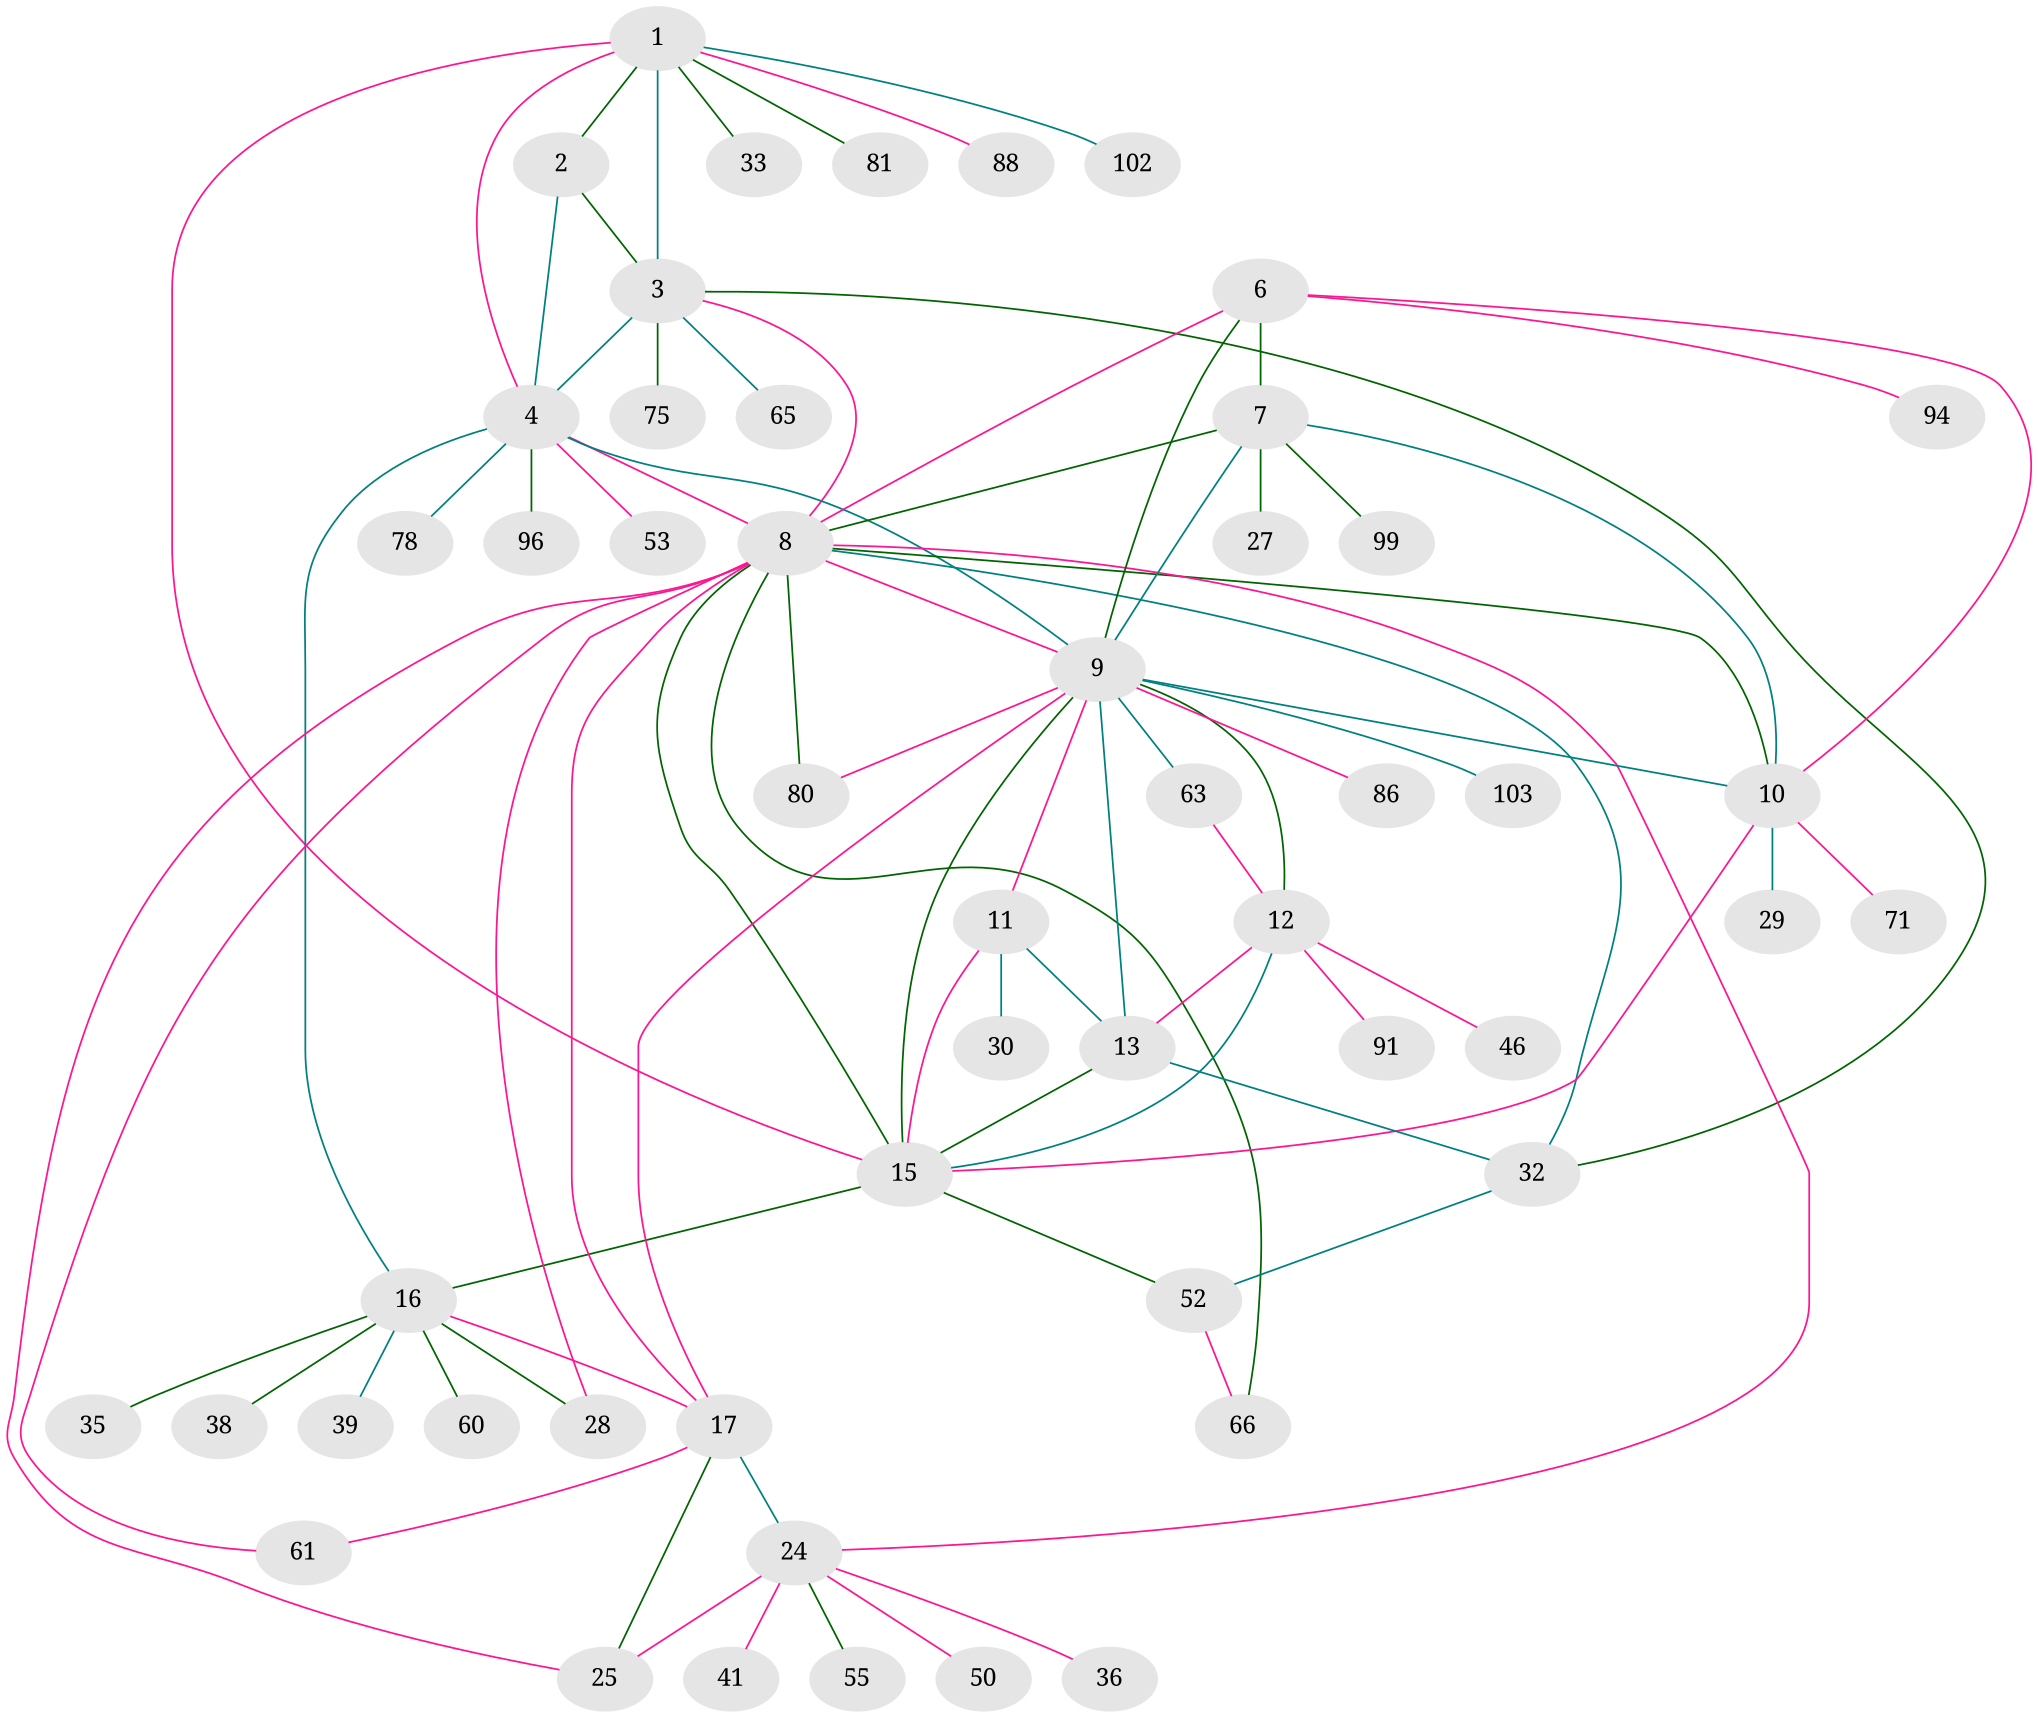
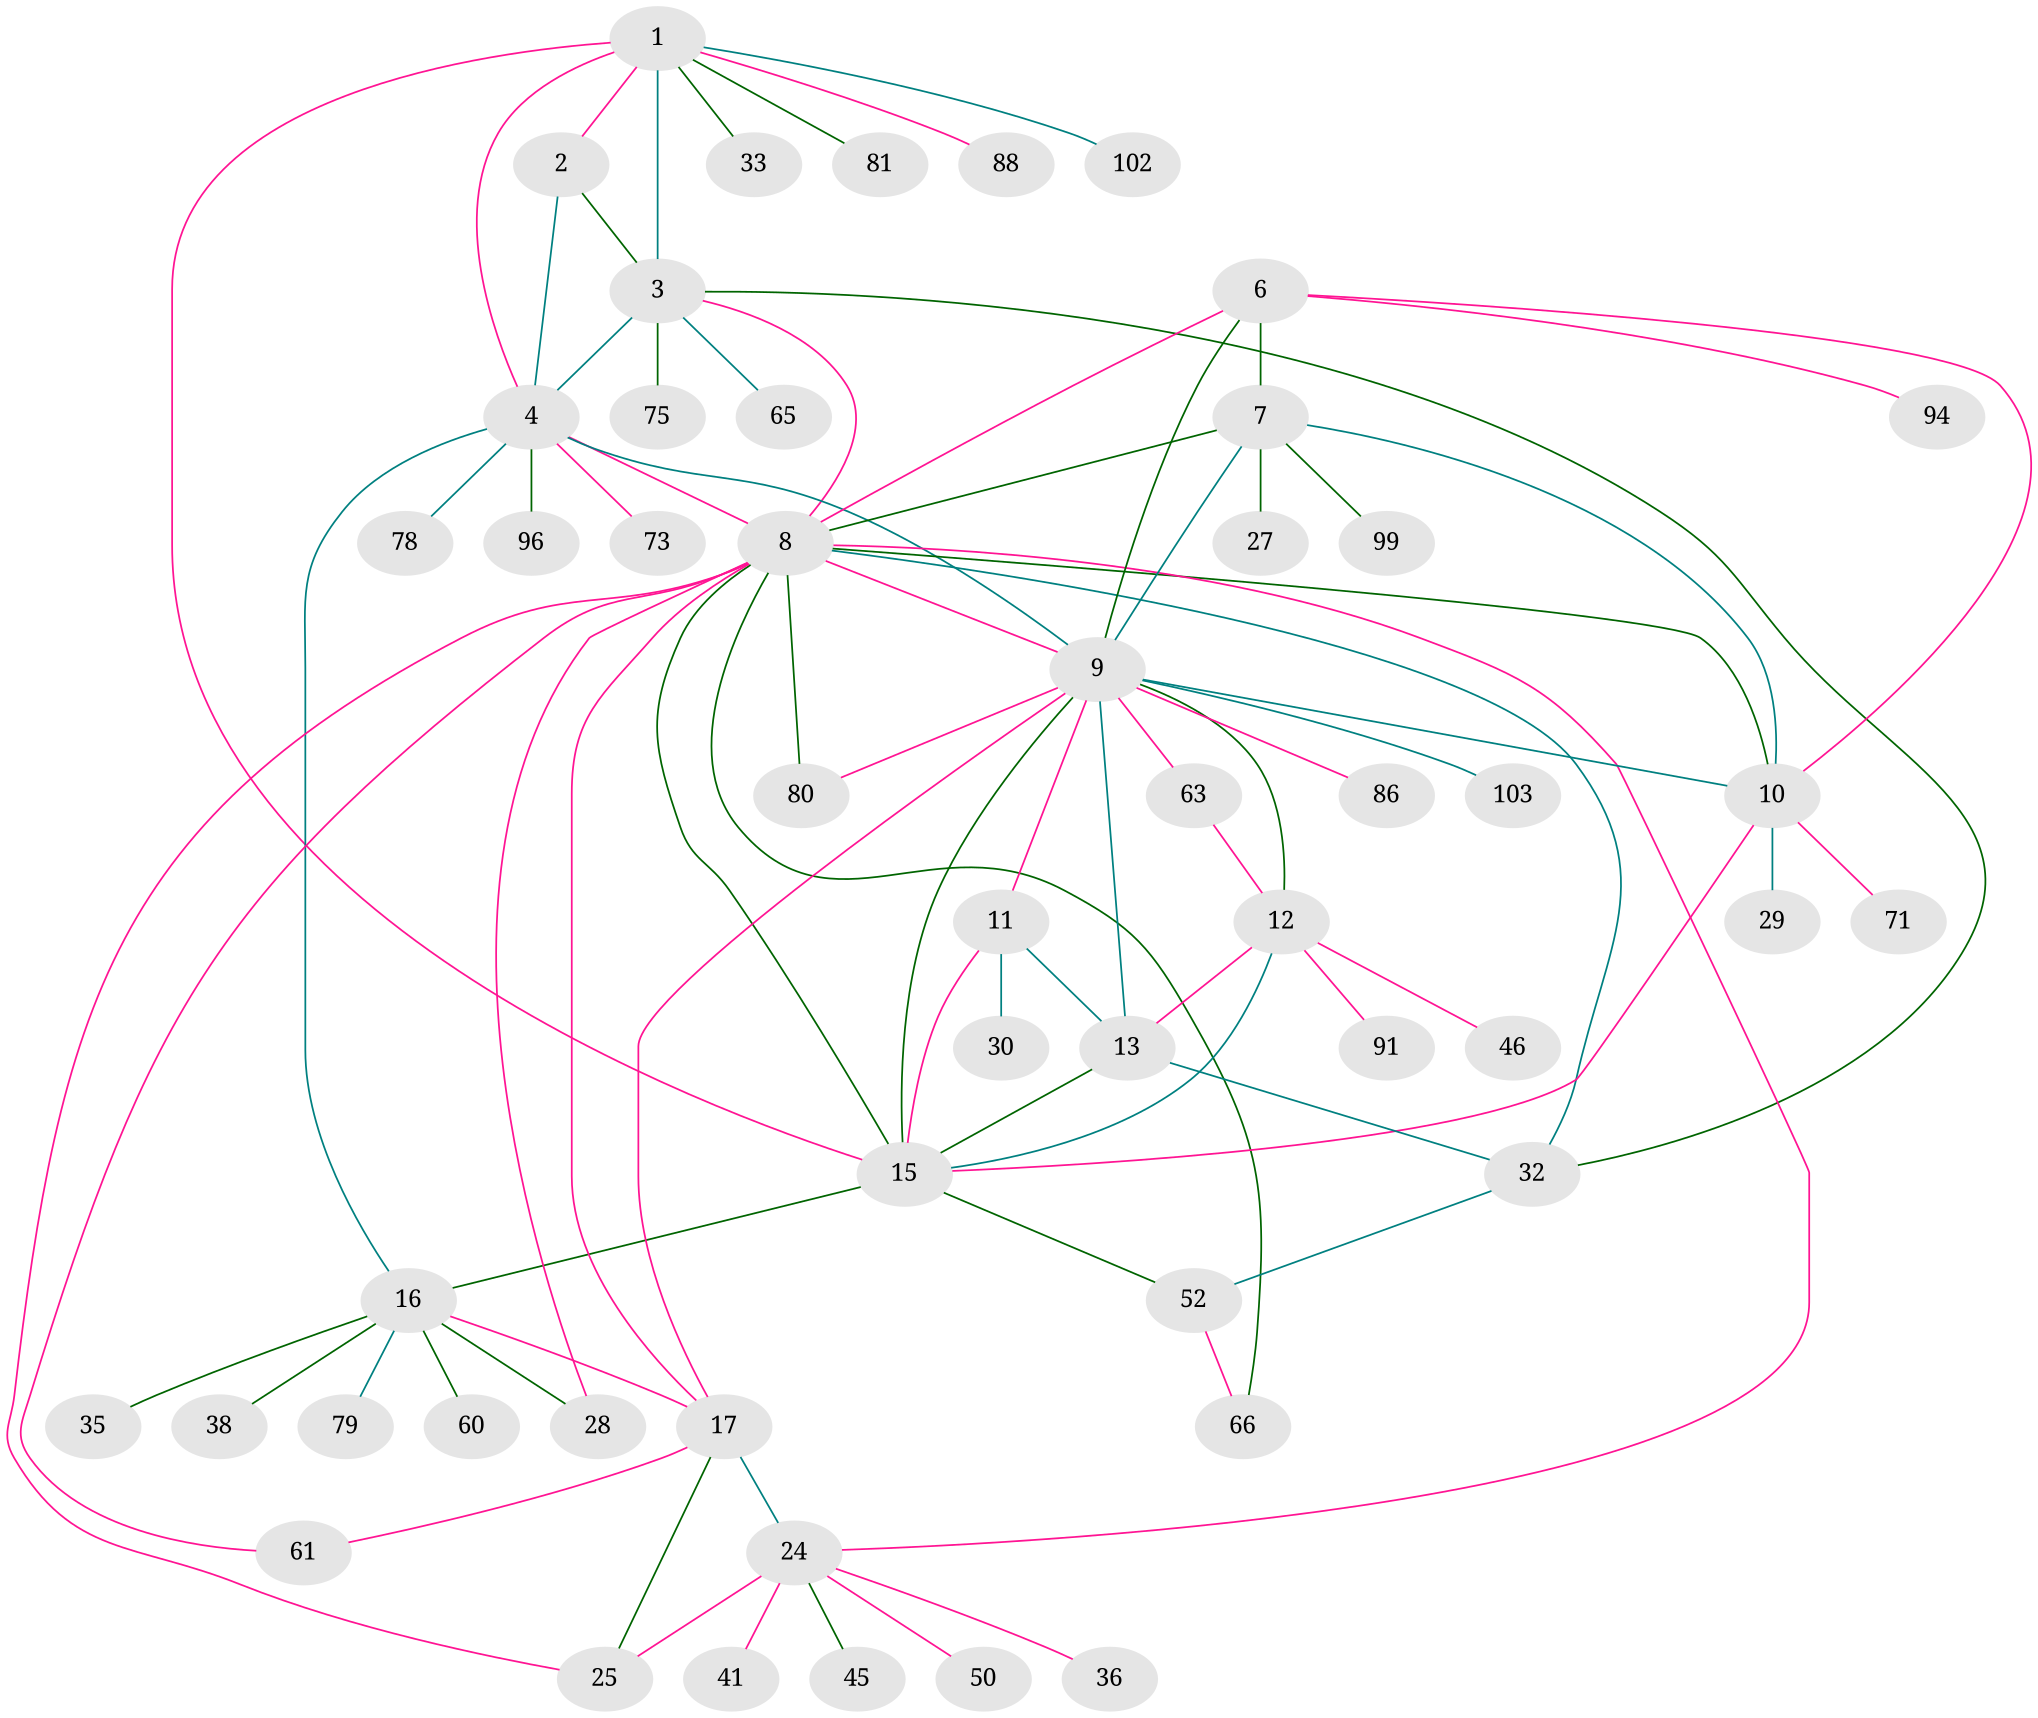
edge "1" -- "2": color darkgreen -> deeppink
node "53": label "53" -> "73"
edge "9" -- "63": color teal -> deeppink
node "39": label "39" -> "79"
node "55": label "55" -> "45"
